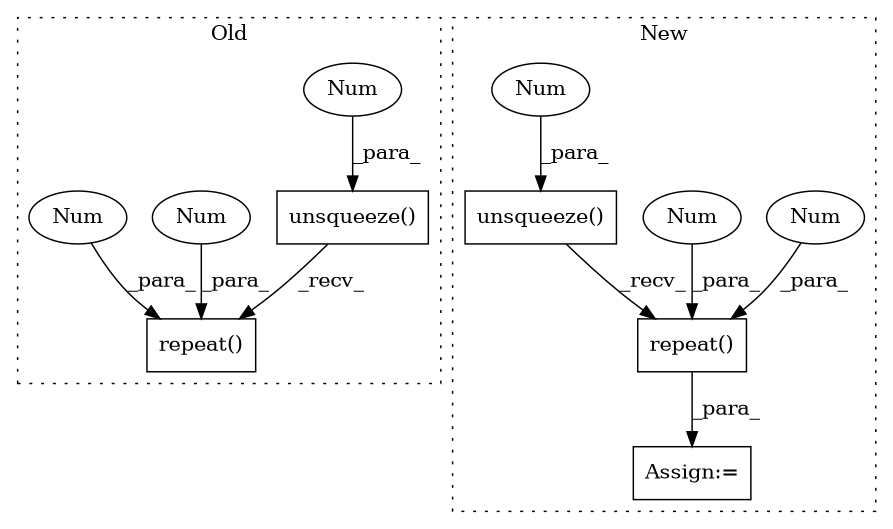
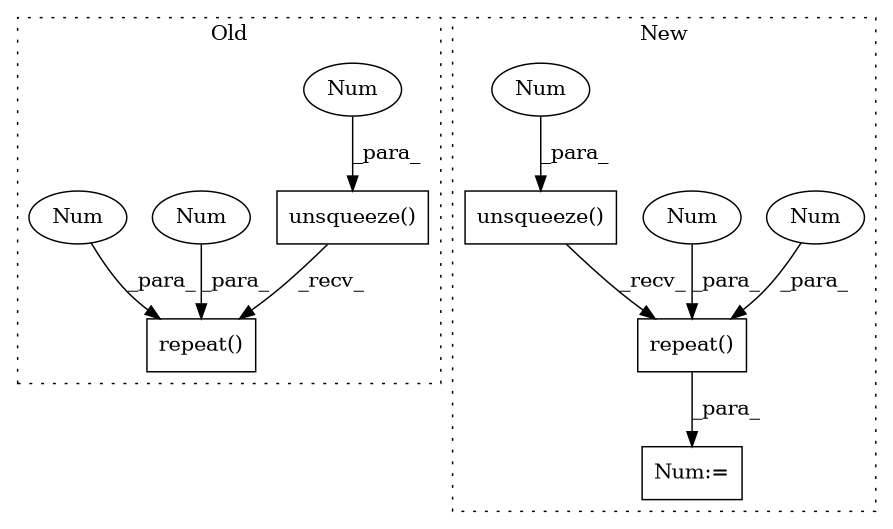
node "Assign:=": label "Assign:=" -> "Num:="
